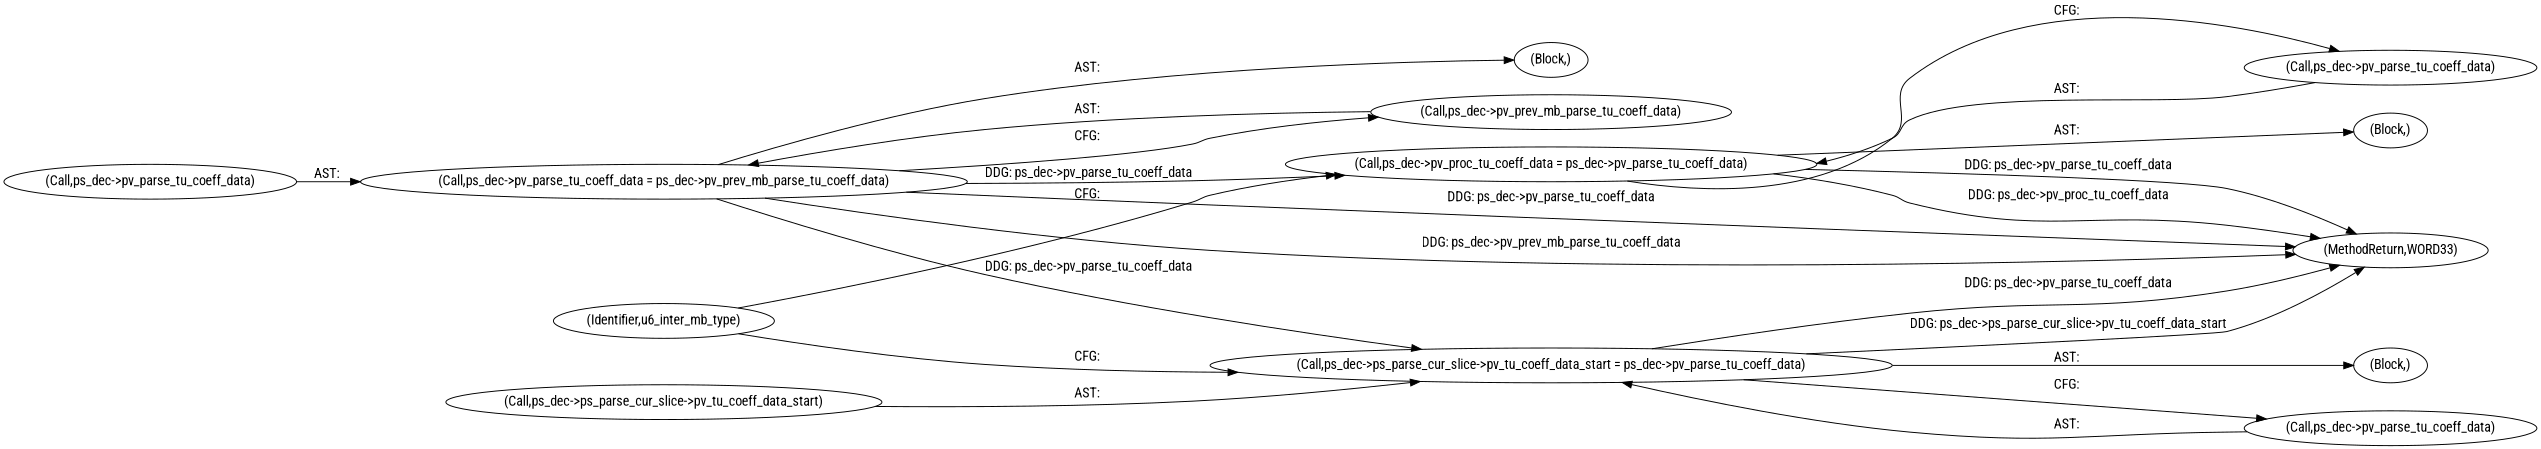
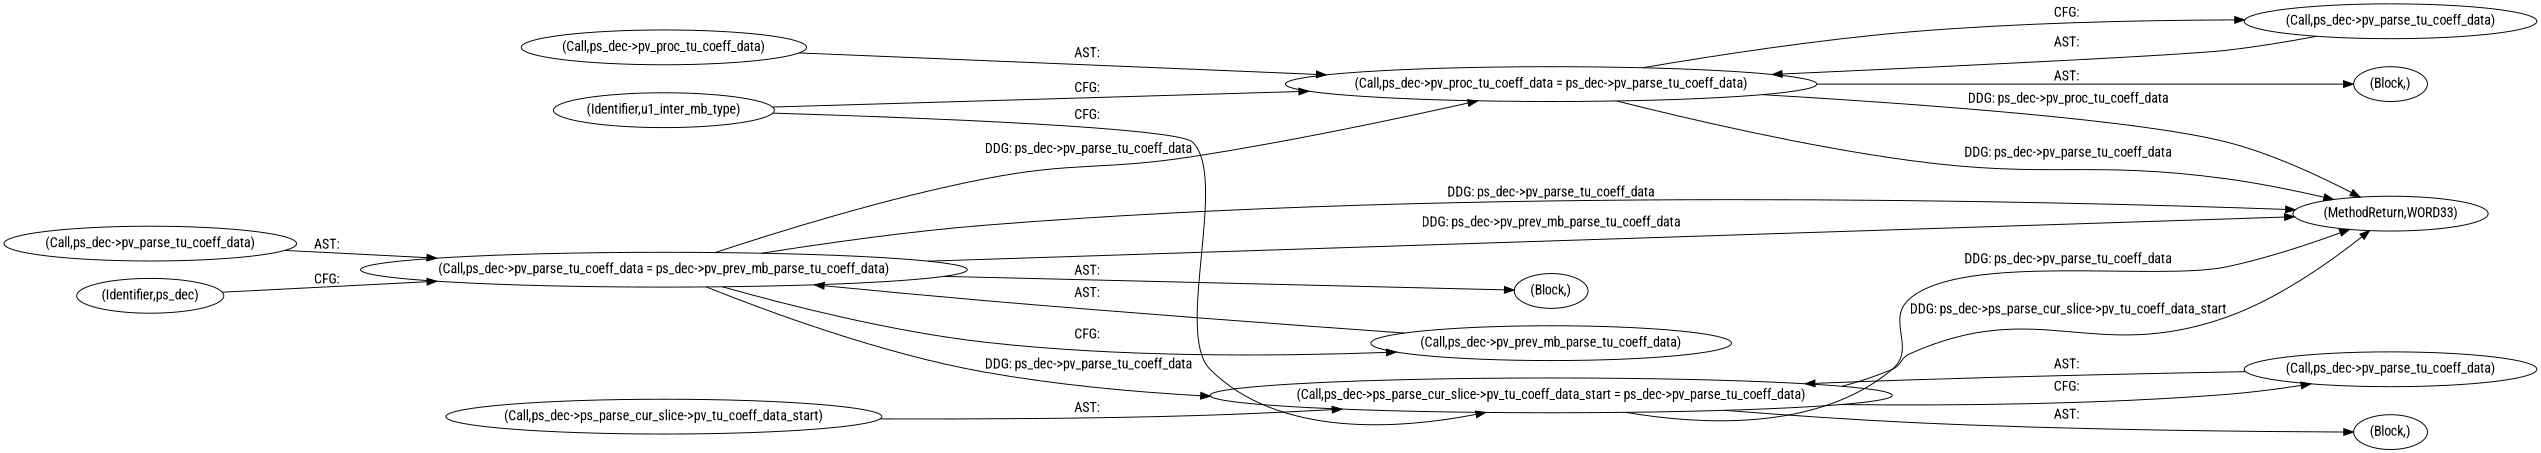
node "(Call,ps_dec->pv_proc_tu_coeff_data)": added
node "(Identifier,ps_dec)": added
node "(Identifier,u6_inter_mb_type)": label "(Identifier,u6_inter_mb_type)" -> "(Identifier,u1_inter_mb_type)"
